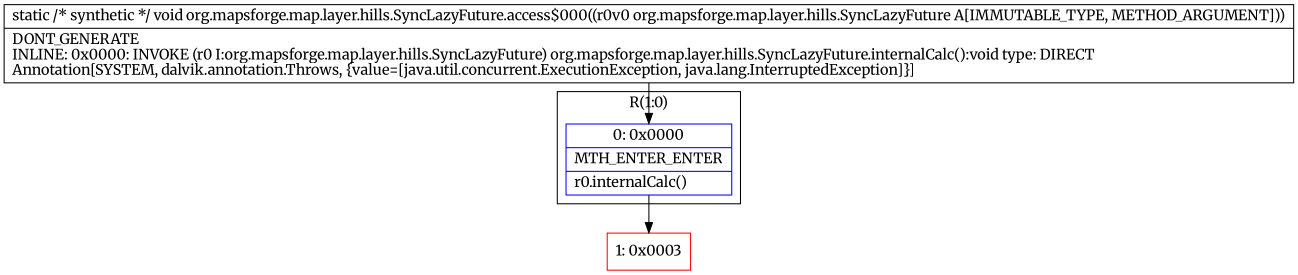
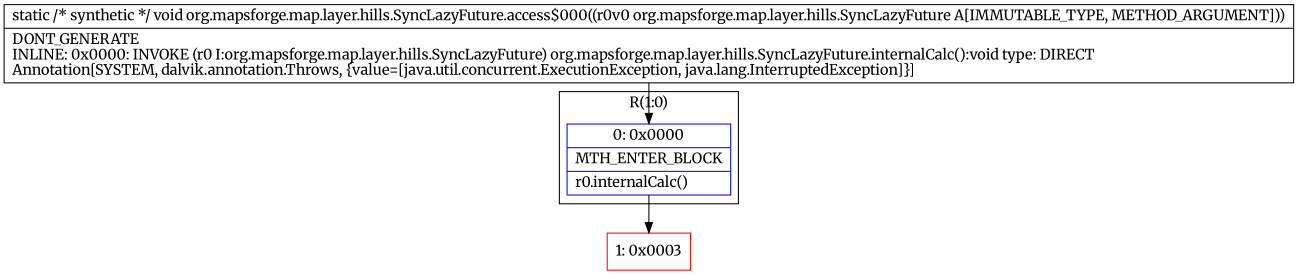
node "0: 0x0000": text "MTH_ENTER_ENTER" -> "MTH_ENTER_BLOCK"
